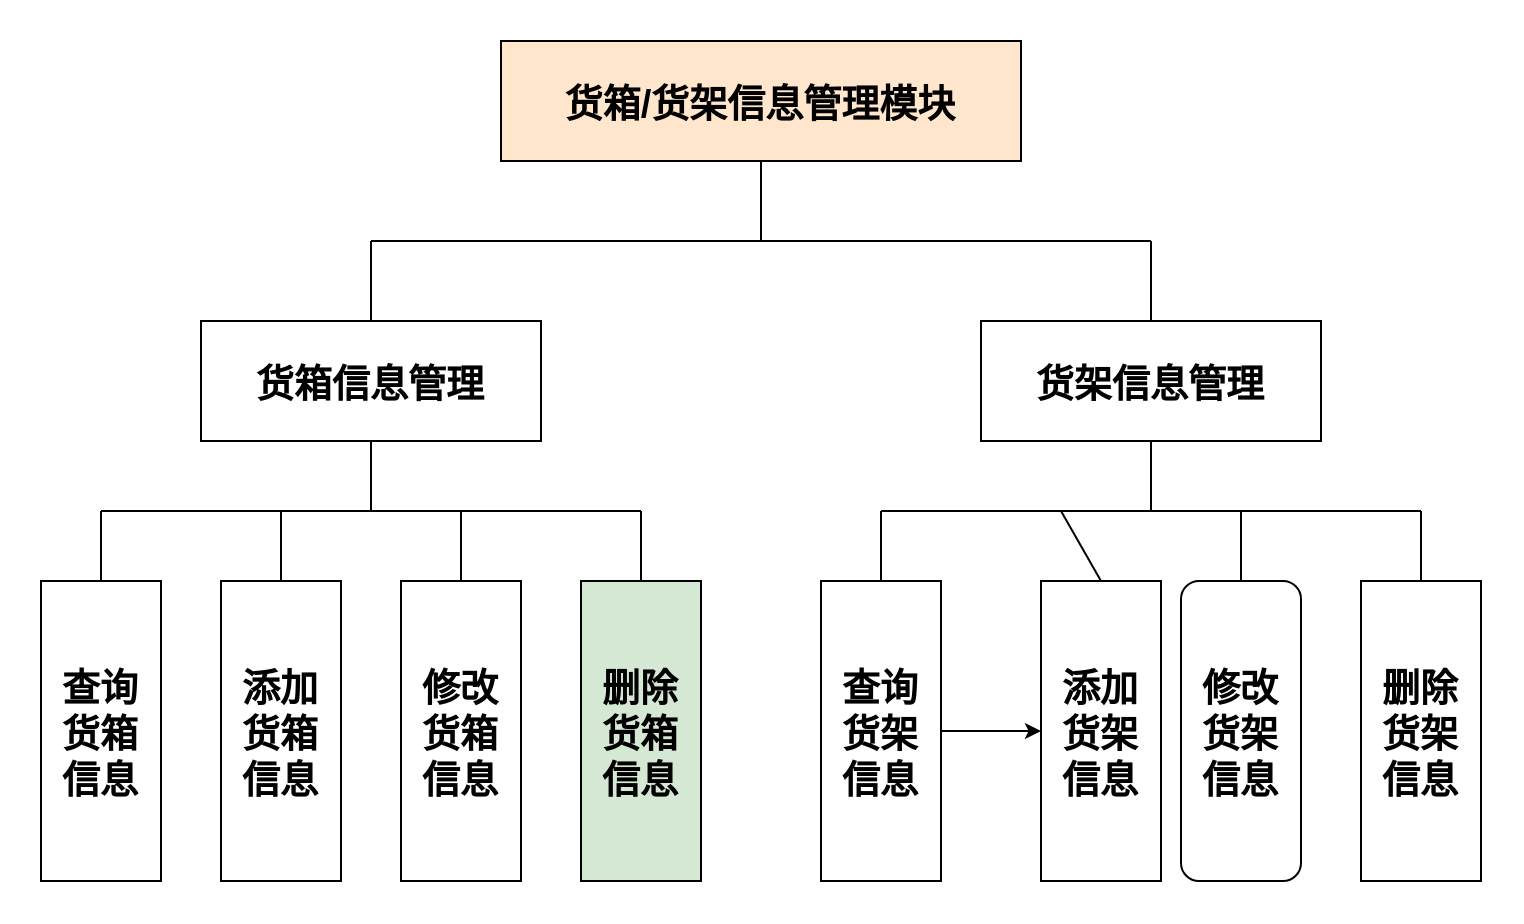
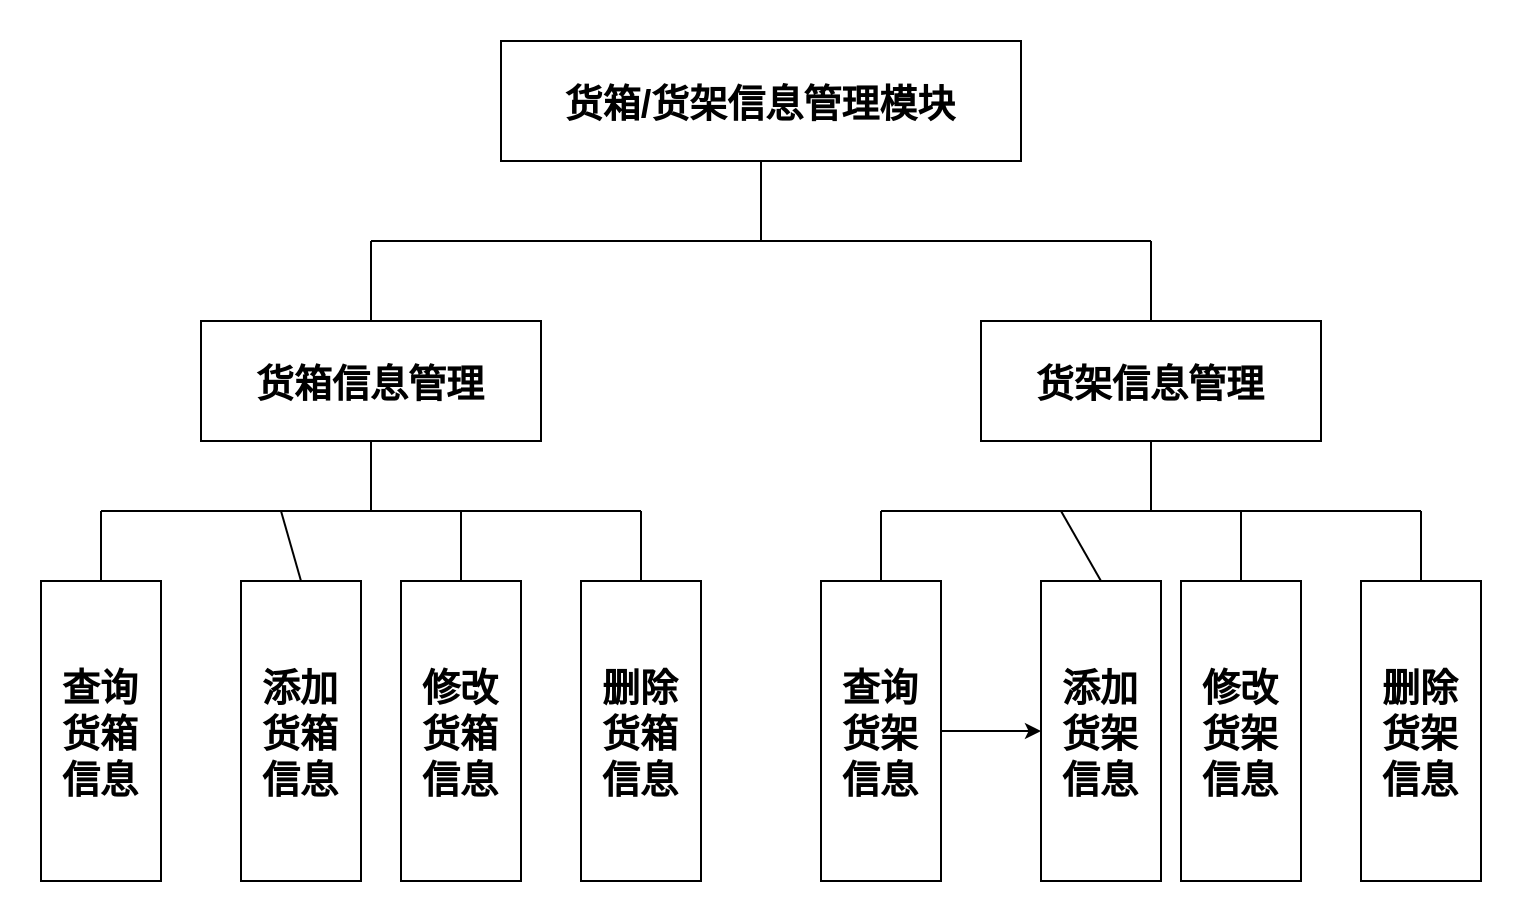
node "货箱/货架信息管理模块": fillcolor #ffe6cc -> #ffffff
node "添加 货箱 信息": moved (281, 731) -> (301, 731)
node "删除 货箱 信息": fillcolor #d5e8d4 -> #ffffff
node "修改 货架 信息": shape rounded rectangle -> rectangle
